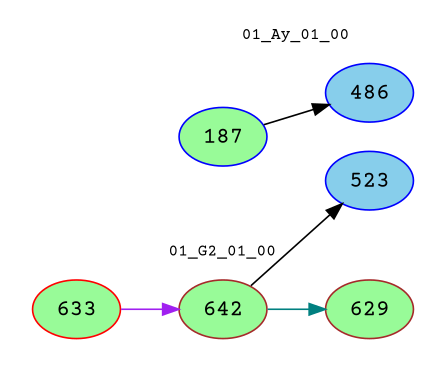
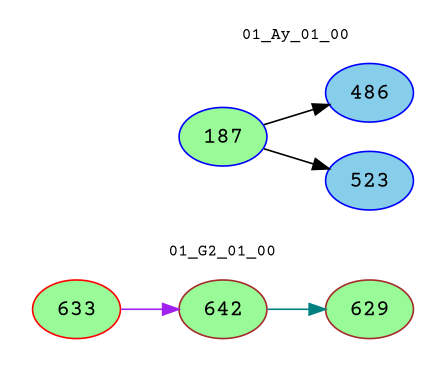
edge "642" -> "523": now "187" -> "523"
